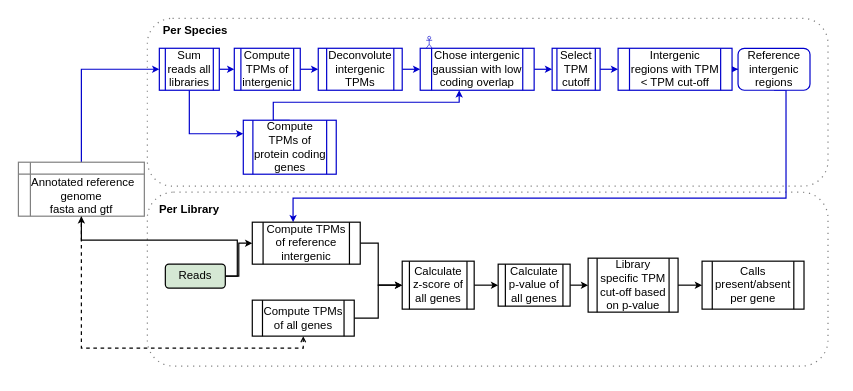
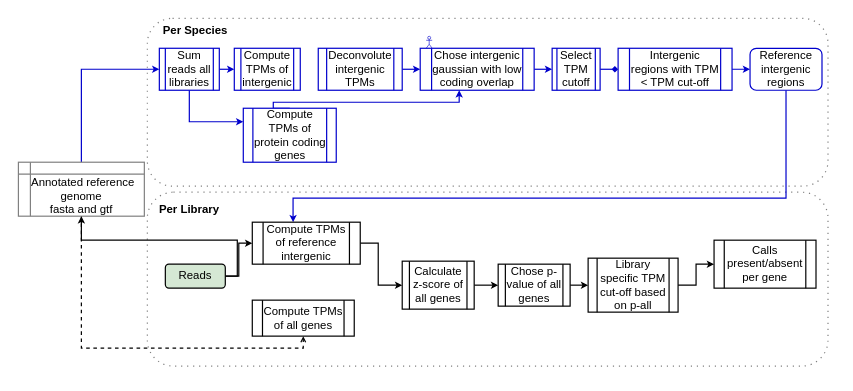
edge "Compute TPMs of intergenic" -> "Deconvolute intergenic TPMs": removed
edge "Select TPM cutoff" -> "Intergenic regions with TPM < TPM cut-off": arrowhead classic -> diamond
node "Reference intergenic regions": moved (774, 69) -> (786, 69)
node "Compute TPMs of protein coding genes": moved (290, 147) -> (290, 135)
node "Calculate p-value of all genes": label "Calculate p-value of all genes" -> "Chose p-value of all genes"
node "Library specific TPM cut-off based on p-value": label "Library specific TPM cut-off based on p-value" -> "Library specific TPM cut-off based on p-all"
node "Calls present/absent per gene": moved (753, 285) -> (765, 264)
edge "Compute TPMs of all genes" -> "Calculate z-score of all genes": removed
